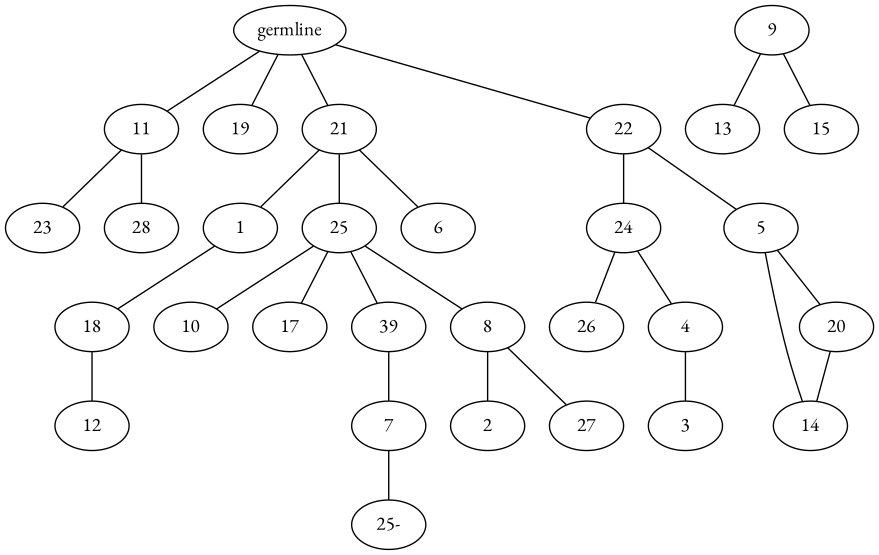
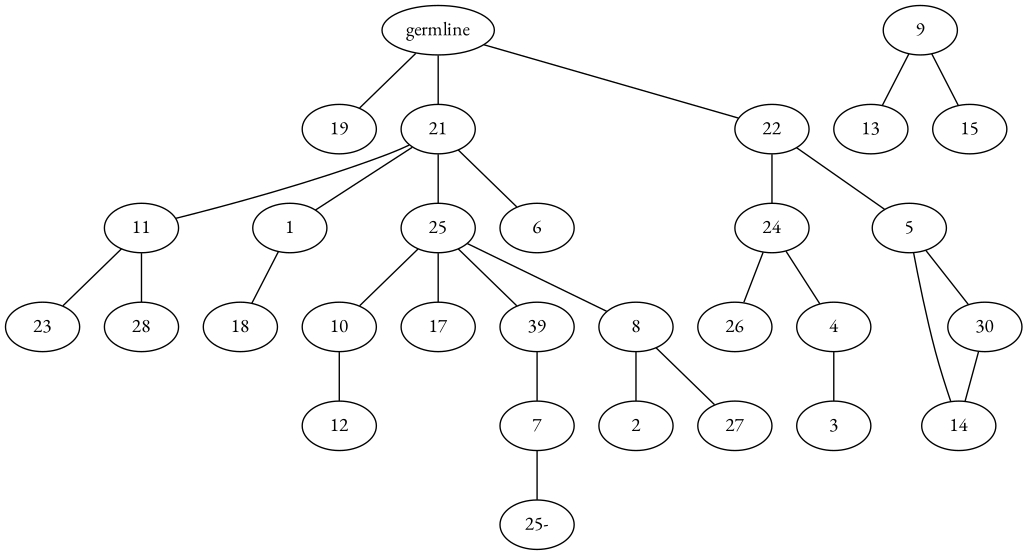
edge "germline" -- "11": now "21" -- "11"
node "20": label "20" -> "30"
edge "18" -- "12": now "10" -- "12"
